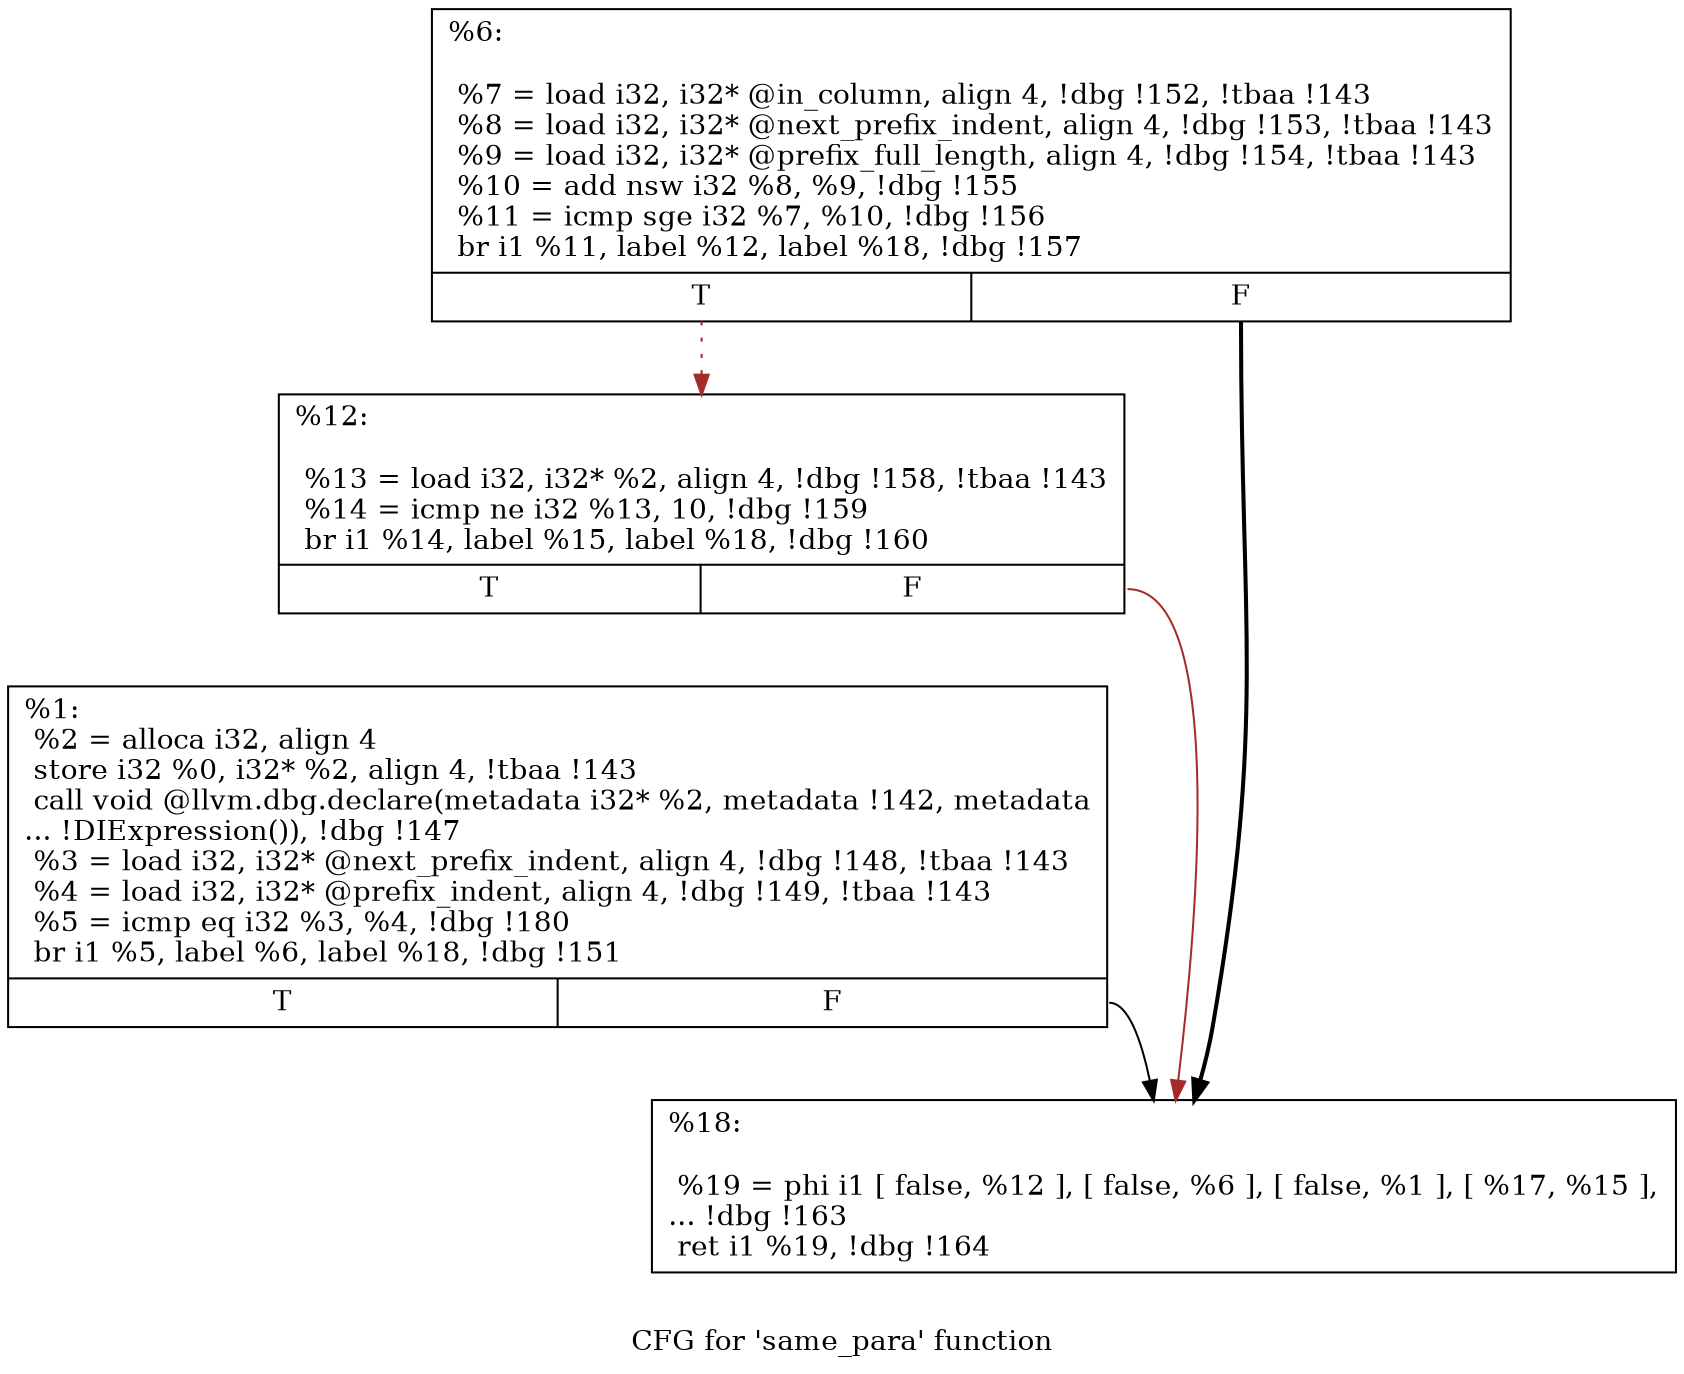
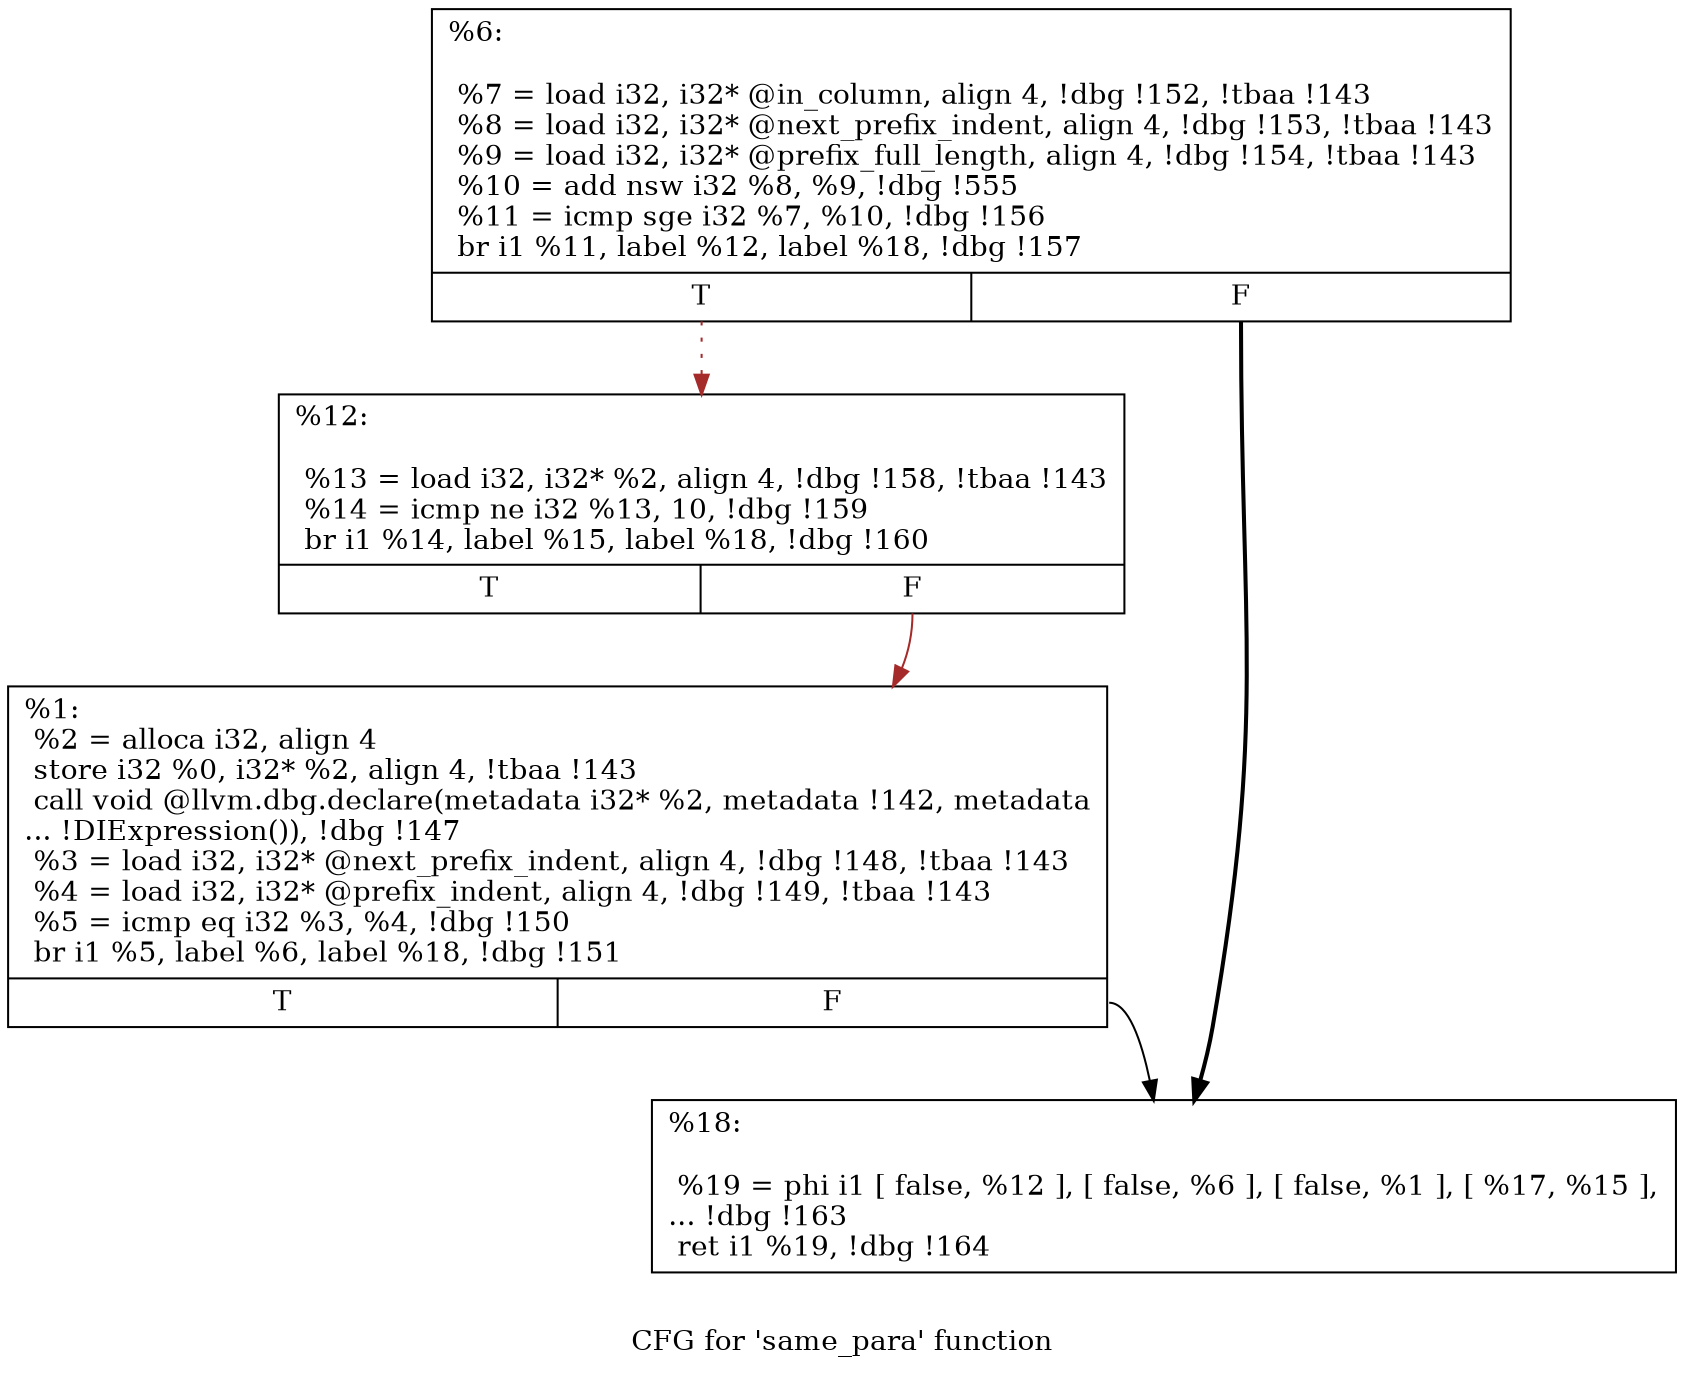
node "%6:": text "%10 = add nsw i32 %8, %9, !dbg !155" -> "%10 = add nsw i32 %8, %9, !dbg !555"
edge "%12:" -> "%18:": now "%12:" -> "%1:"
node "%1:": text "%5 = icmp eq i32 %3, %4, !dbg !180" -> "%5 = icmp eq i32 %3, %4, !dbg !150"
